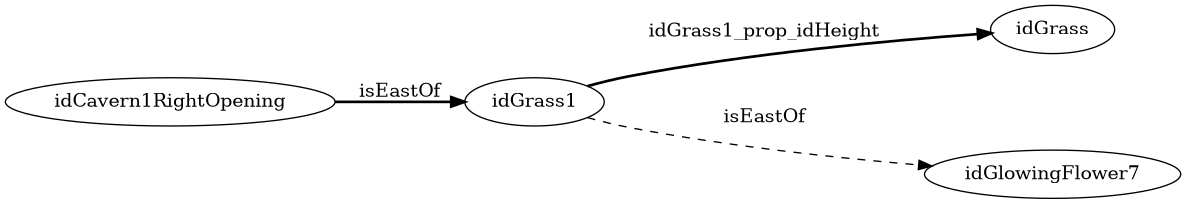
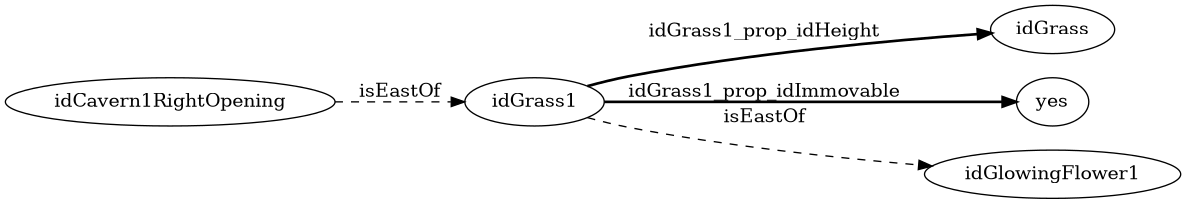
edge "idCavern1RightOpening" -> "idGrass1": style bold -> dashed
node "yes": added
node "idGlowingFlower7": label "idGlowingFlower7" -> "idGlowingFlower1"
